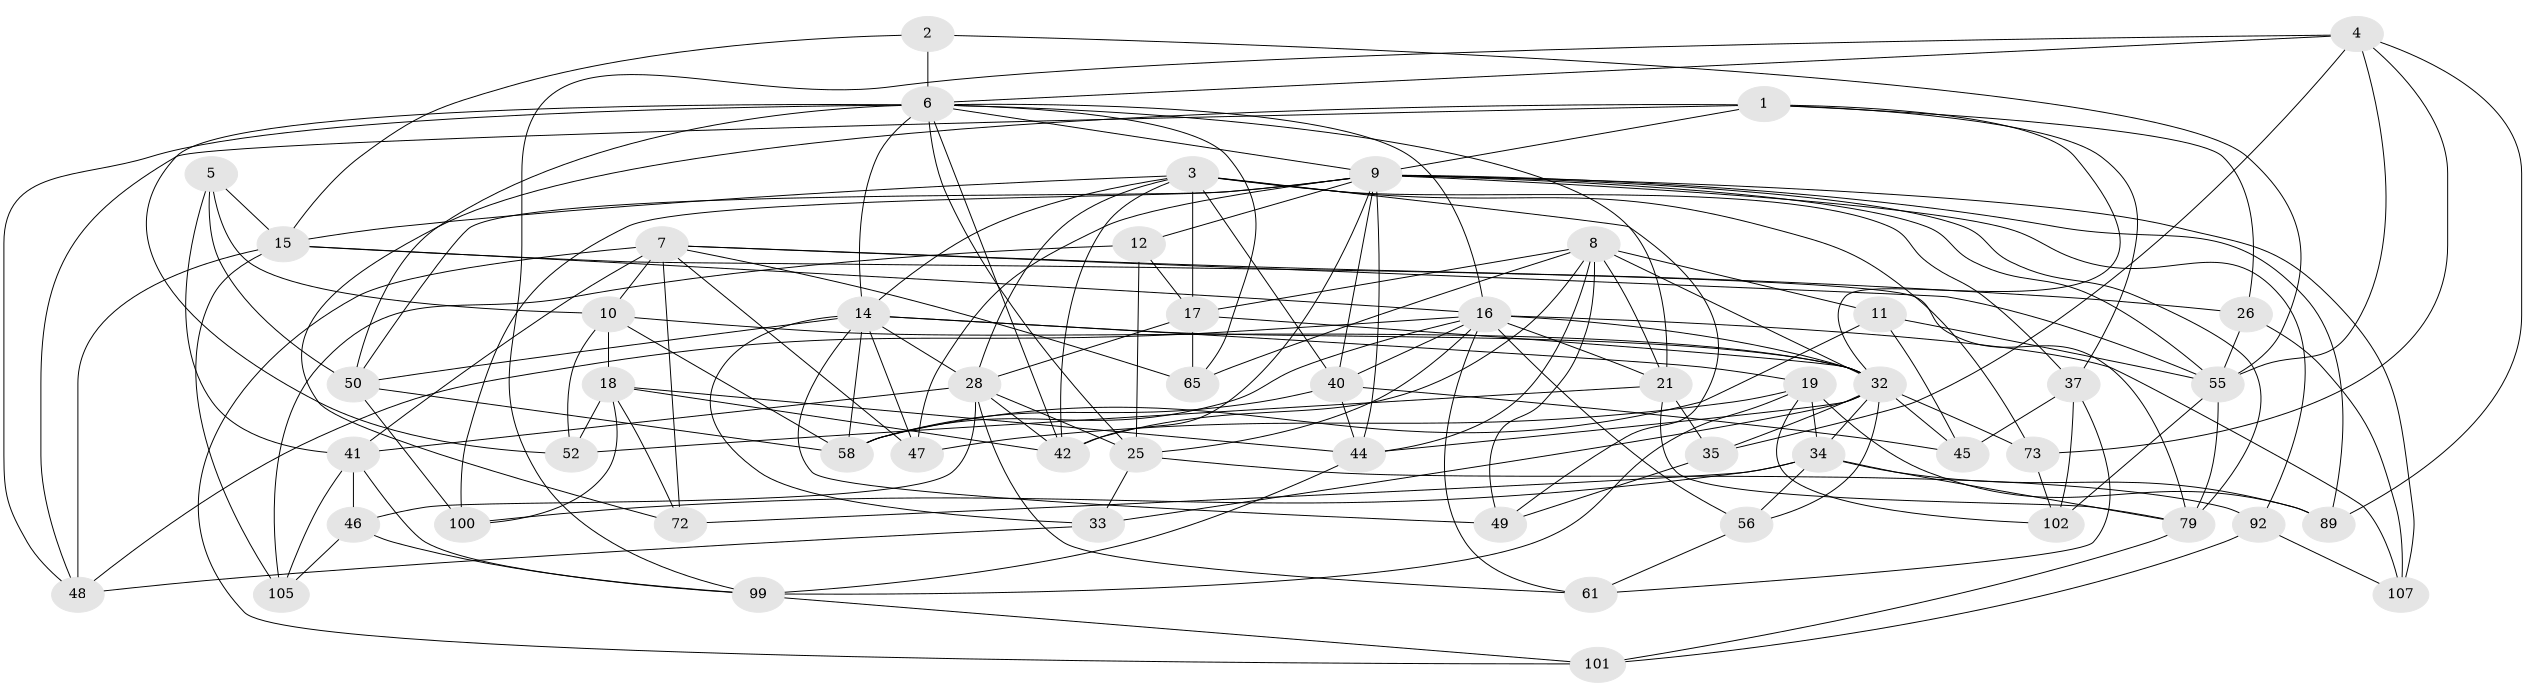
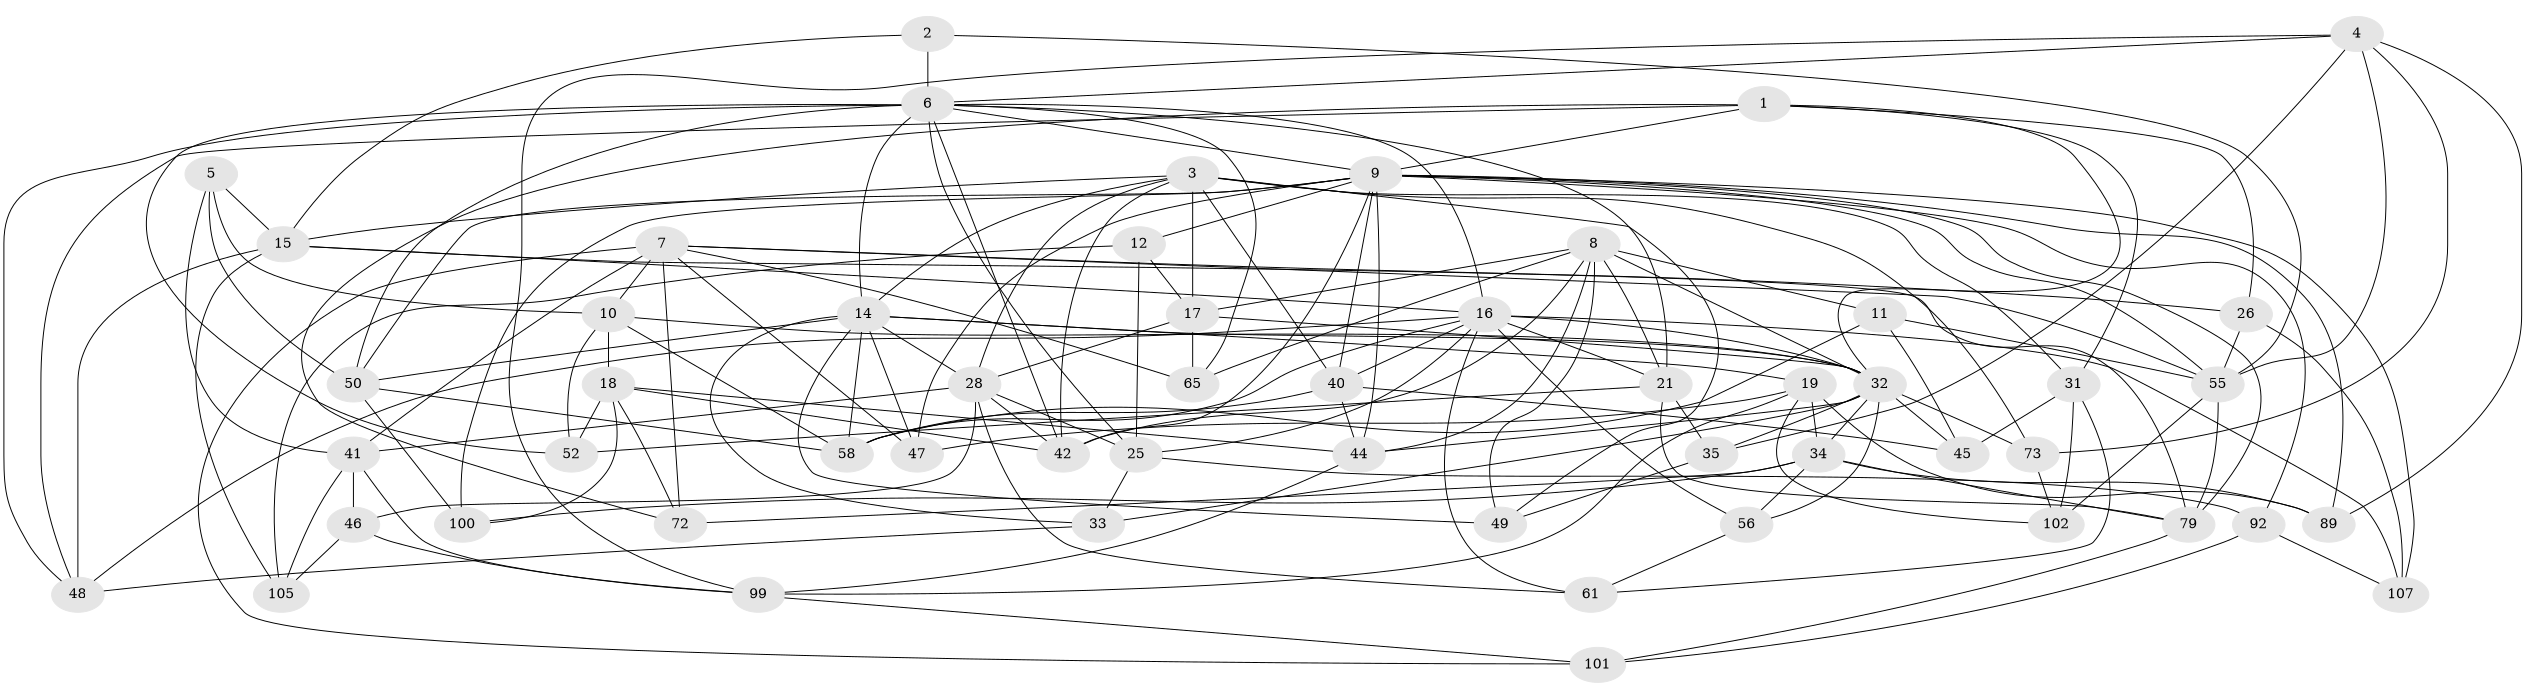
node "37": label "37" -> "31"
